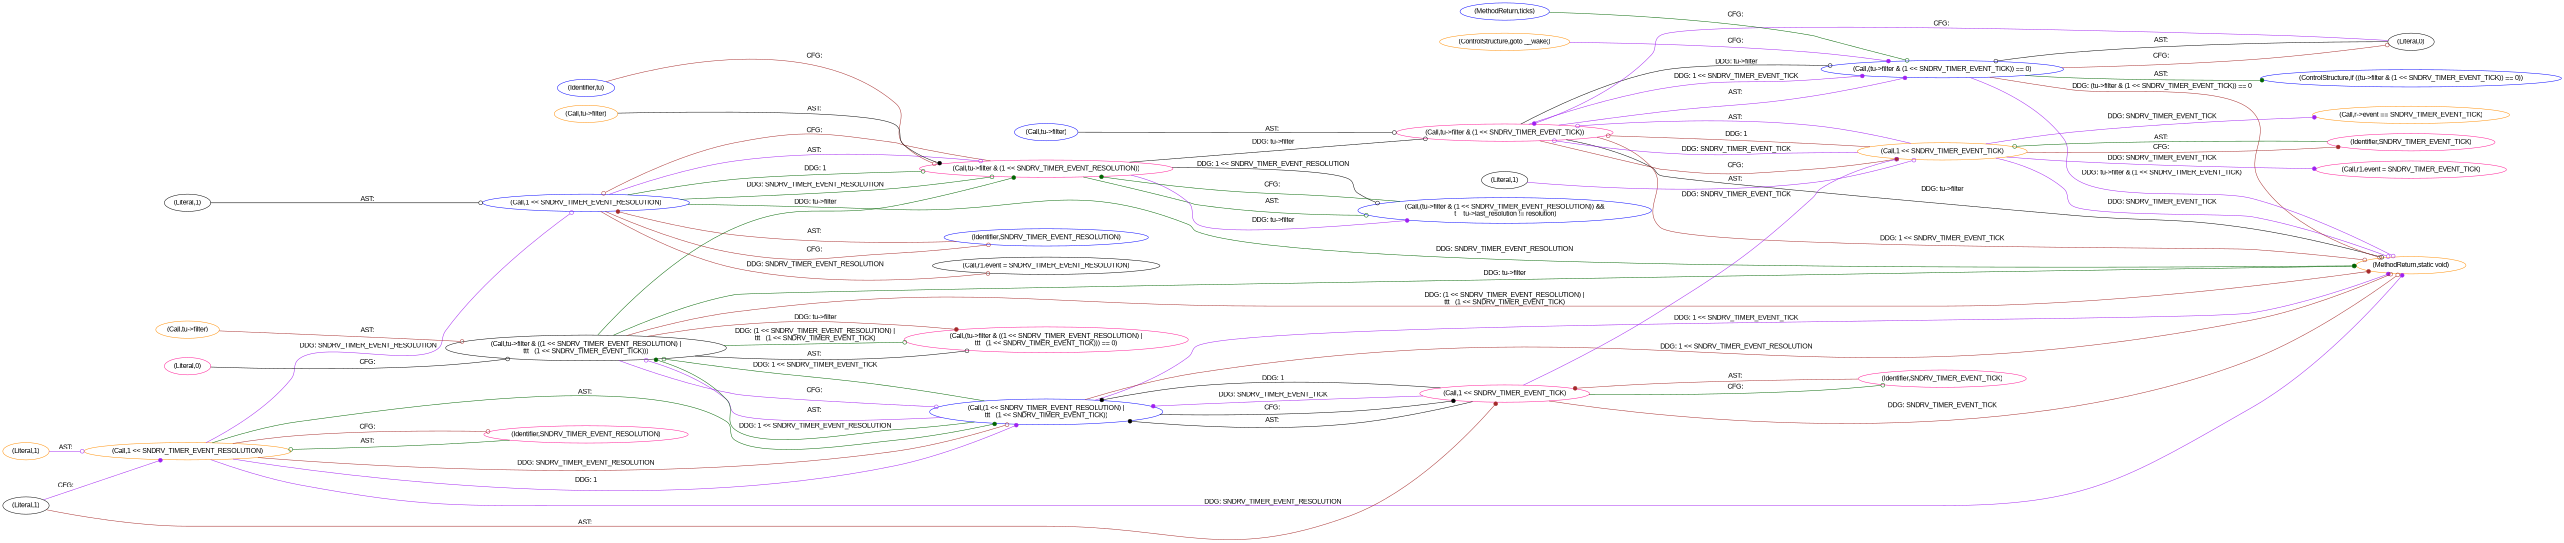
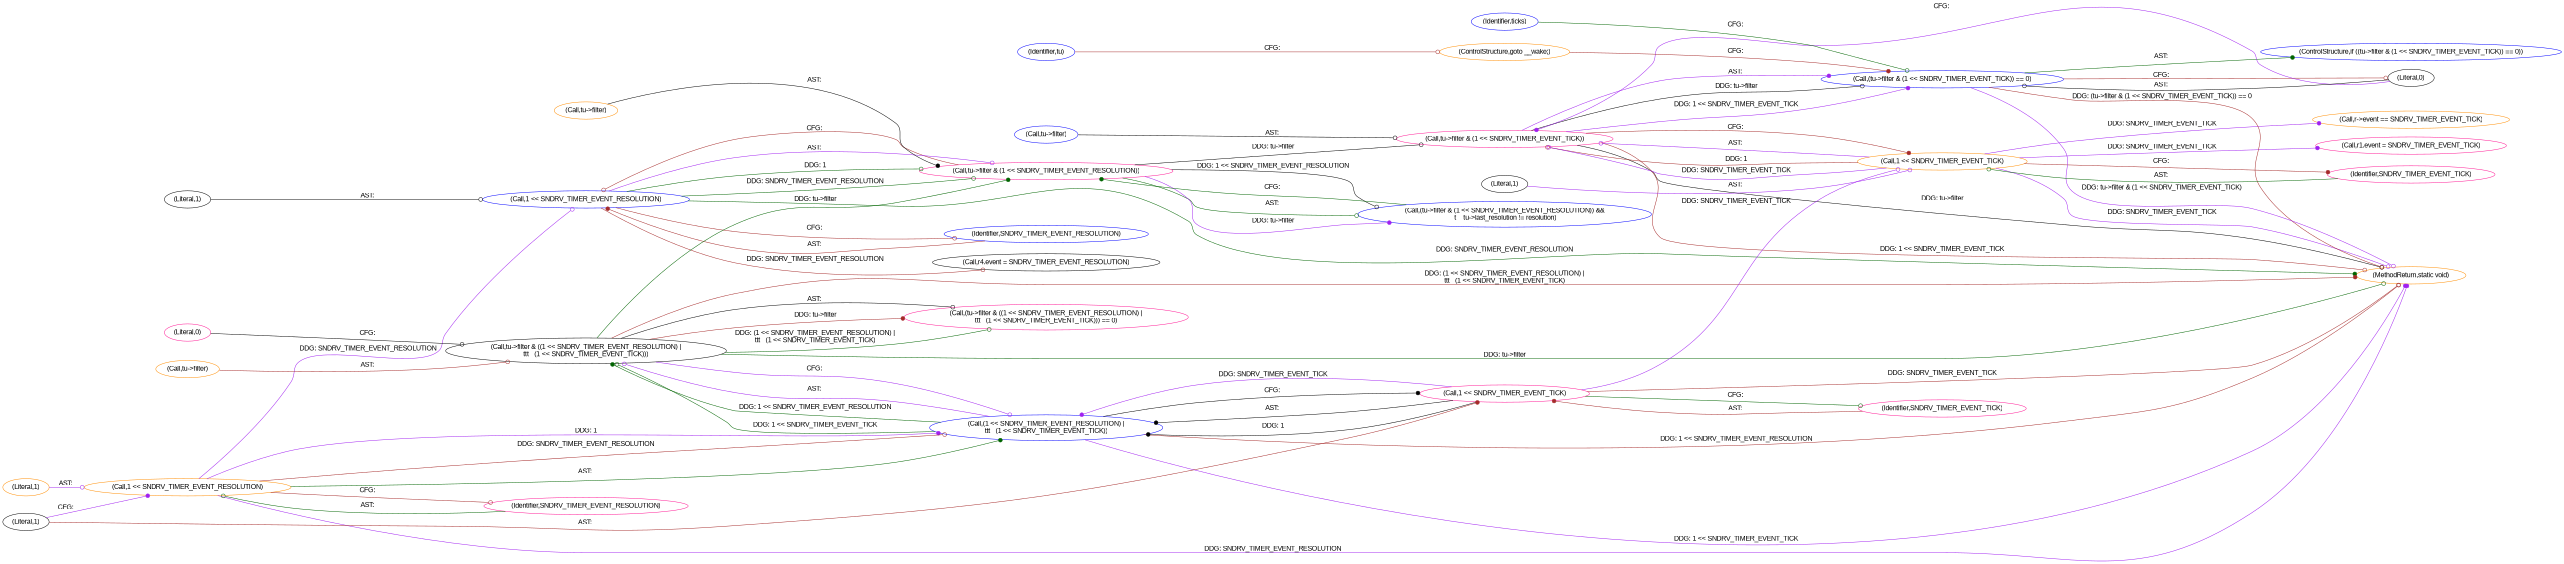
node "(MethodReturn,ticks)": label "(MethodReturn,ticks)" -> "(Identifier,ticks)"
edge "(ControlStructure,goto __wake;)" -> "(Call,(tu->filter & (1 << SNDRV_TIMER_EVENT_TICK)) == 0)": color purple -> brown
edge "(Identifier,tu)" -> "(Call,tu->filter & (1 << SNDRV_TIMER_EVENT_RESOLUTION))": now "(Identifier,tu)" -> "(ControlStructure,goto __wake;)"
node "(Call,r1.event = SNDRV_TIMER_EVENT_RESOLUTION)": label "(Call,r1.event = SNDRV_TIMER_EVENT_RESOLUTION)" -> "(Call,r4.event = SNDRV_TIMER_EVENT_RESOLUTION)"
